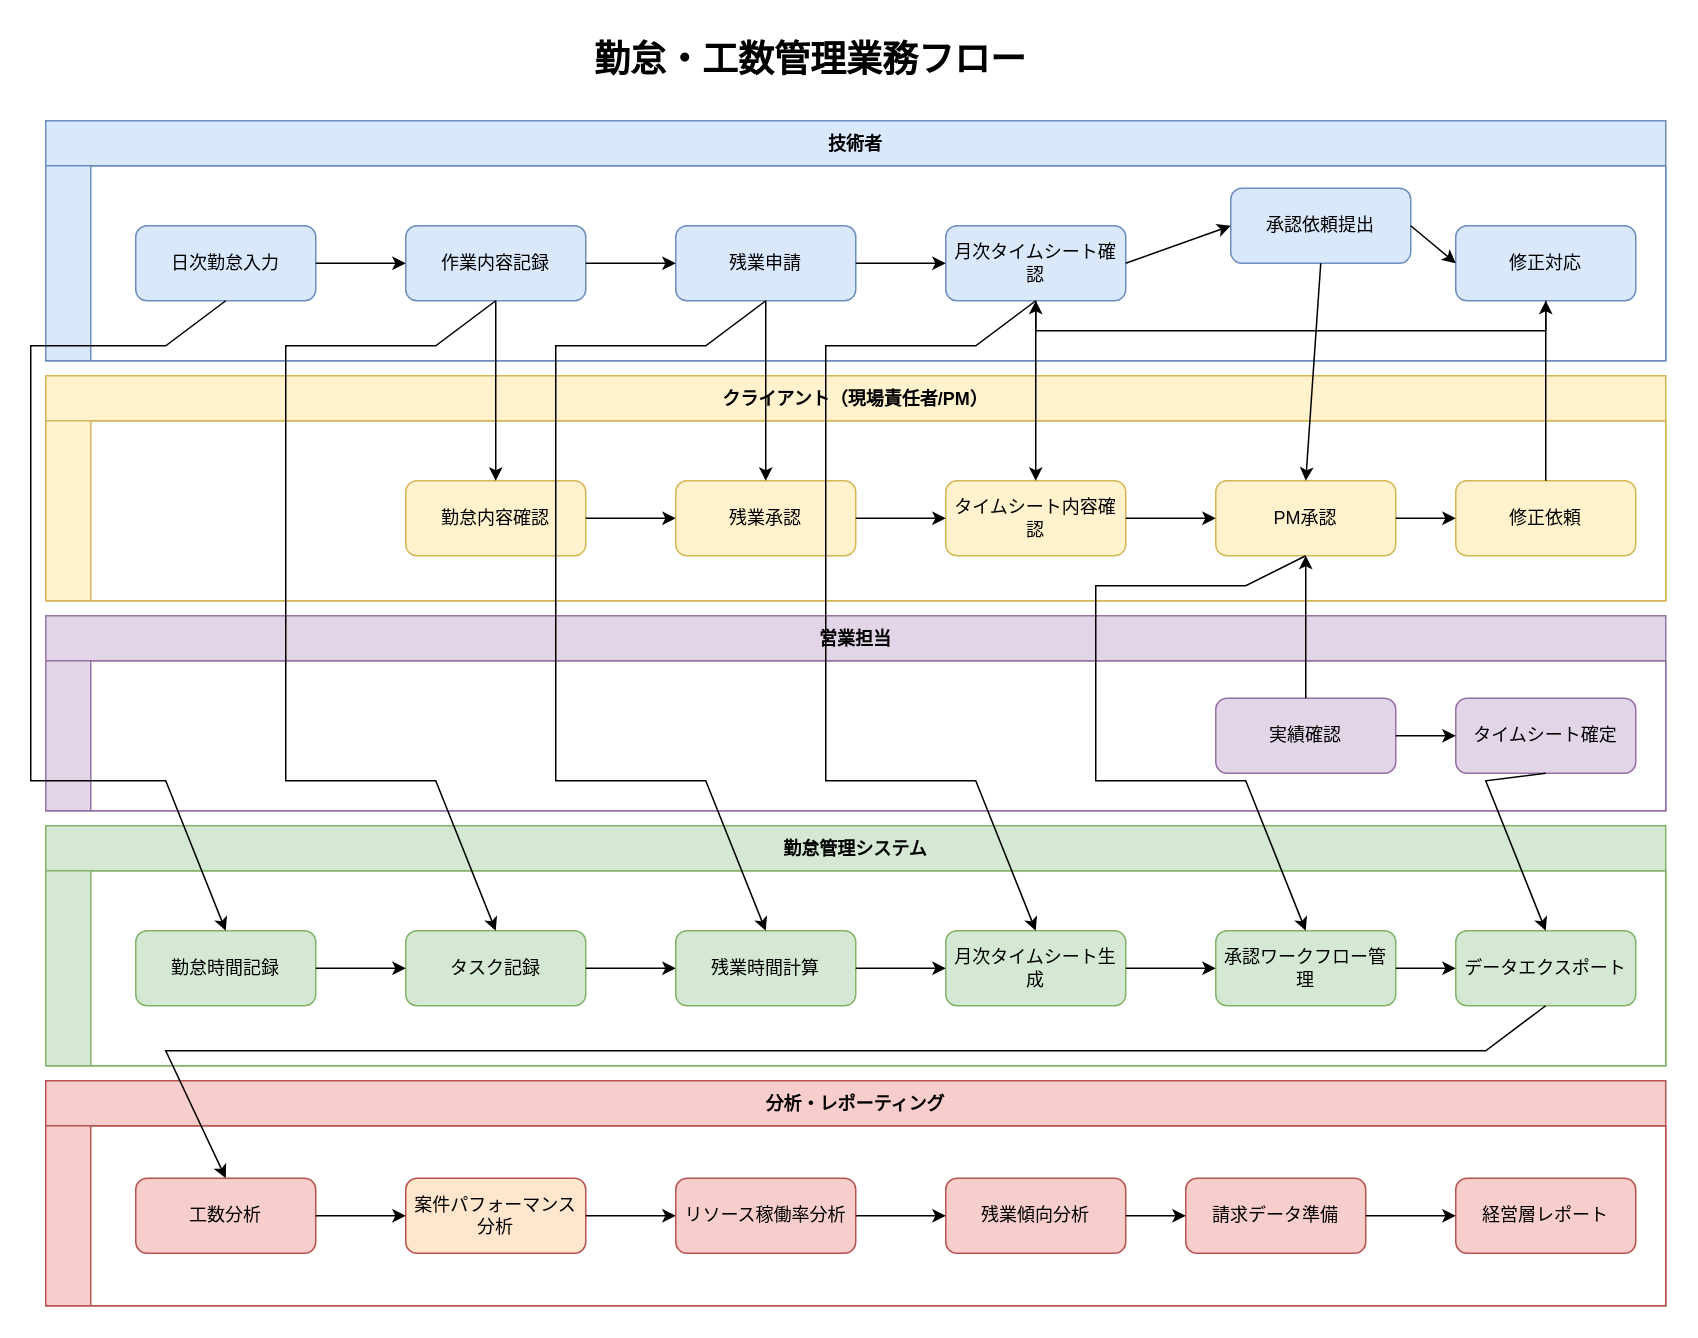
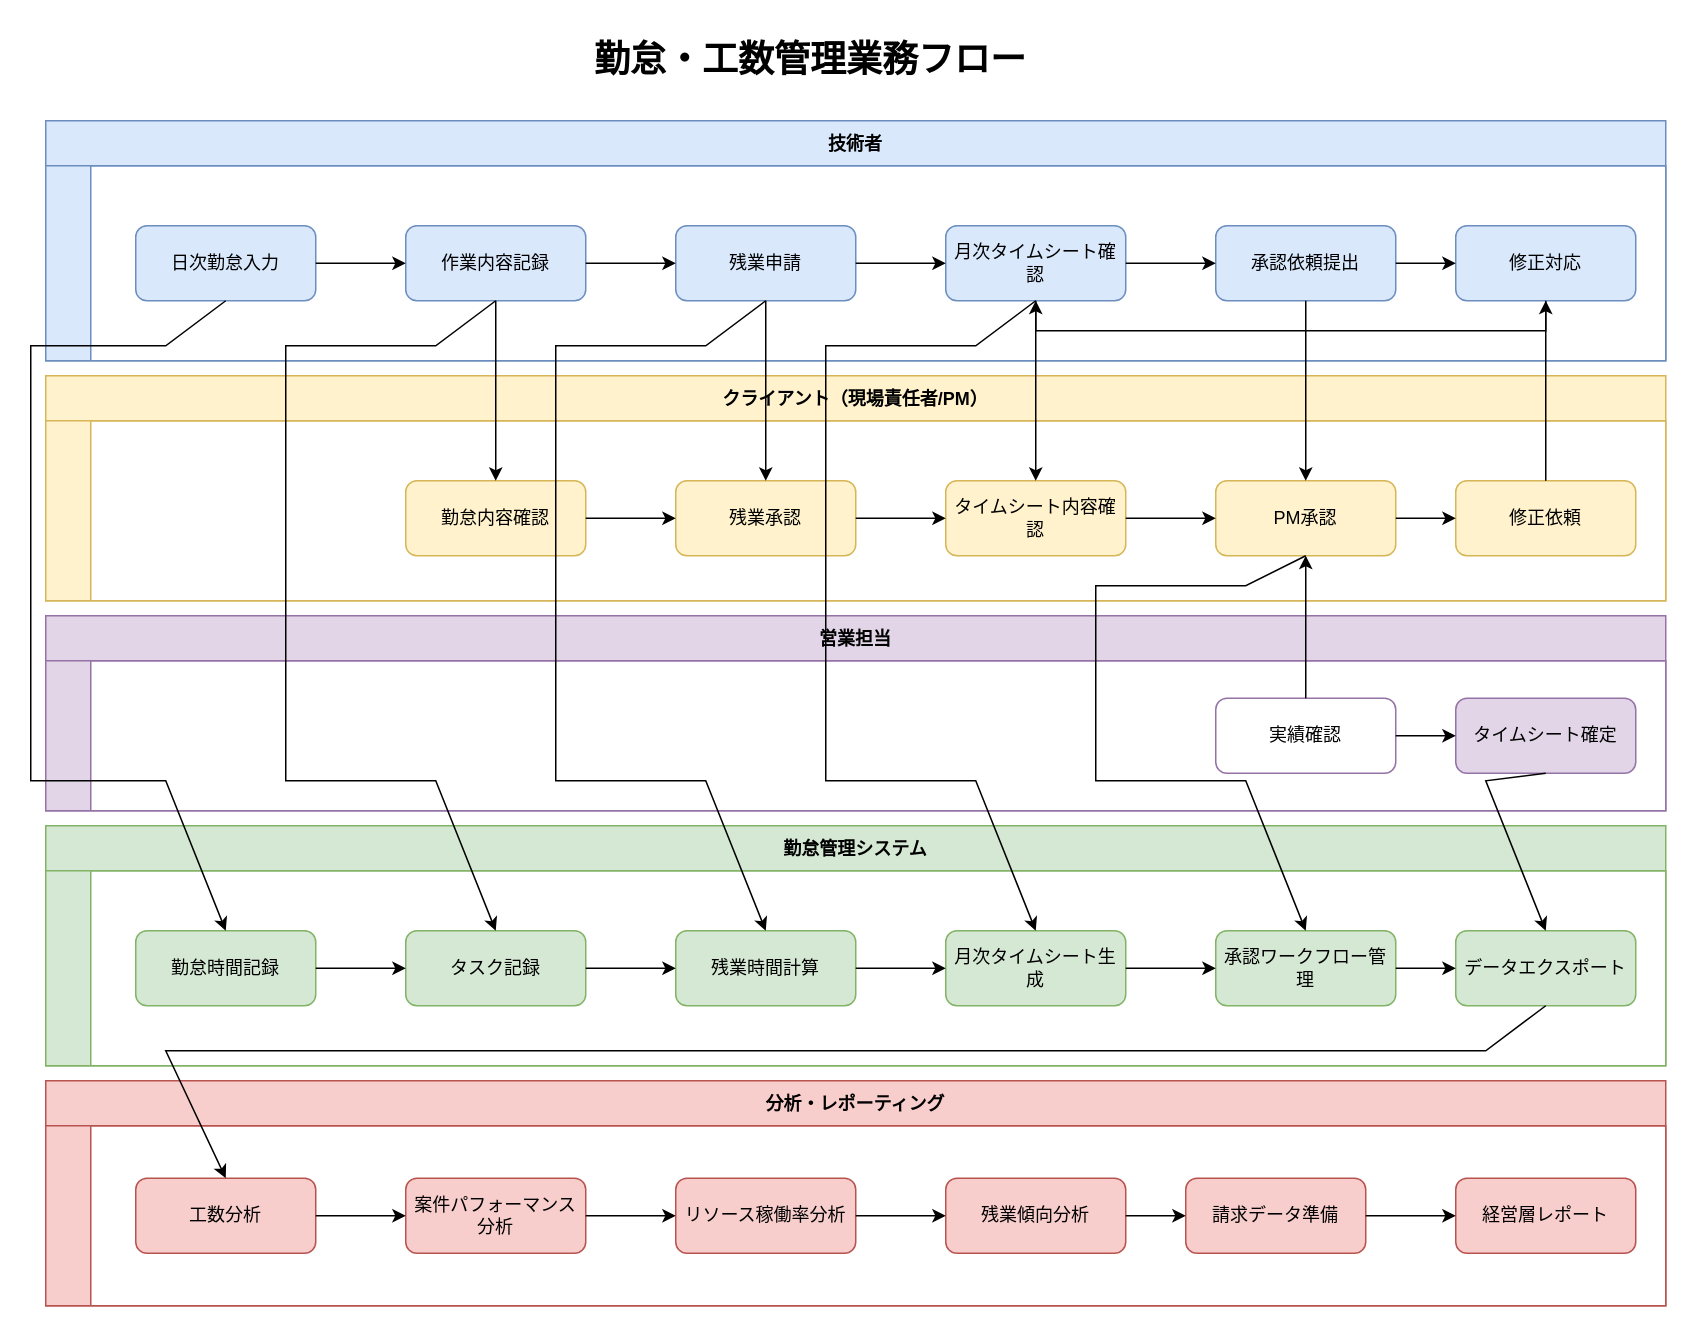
node "承認依頼提出": moved (1321, 226) -> (1306, 263)
node "実績確認": fillcolor #e1d5e7 -> #ffffff
node "案件パフォーマンス分析": fillcolor #ffe6cc -> #f8cecc
